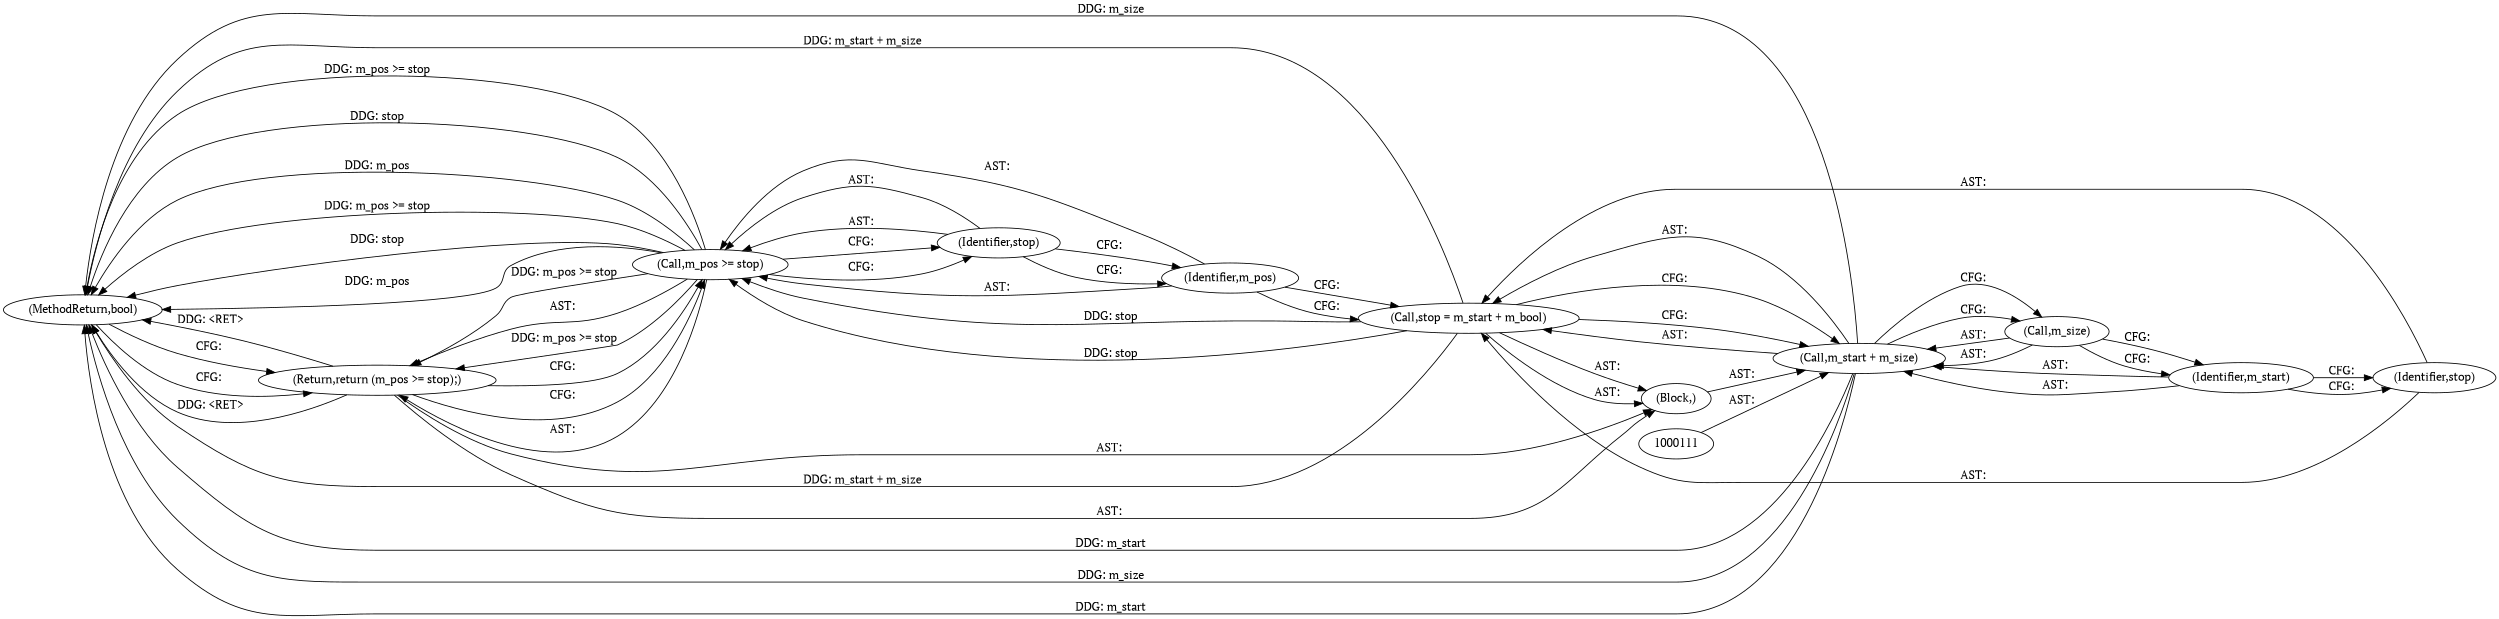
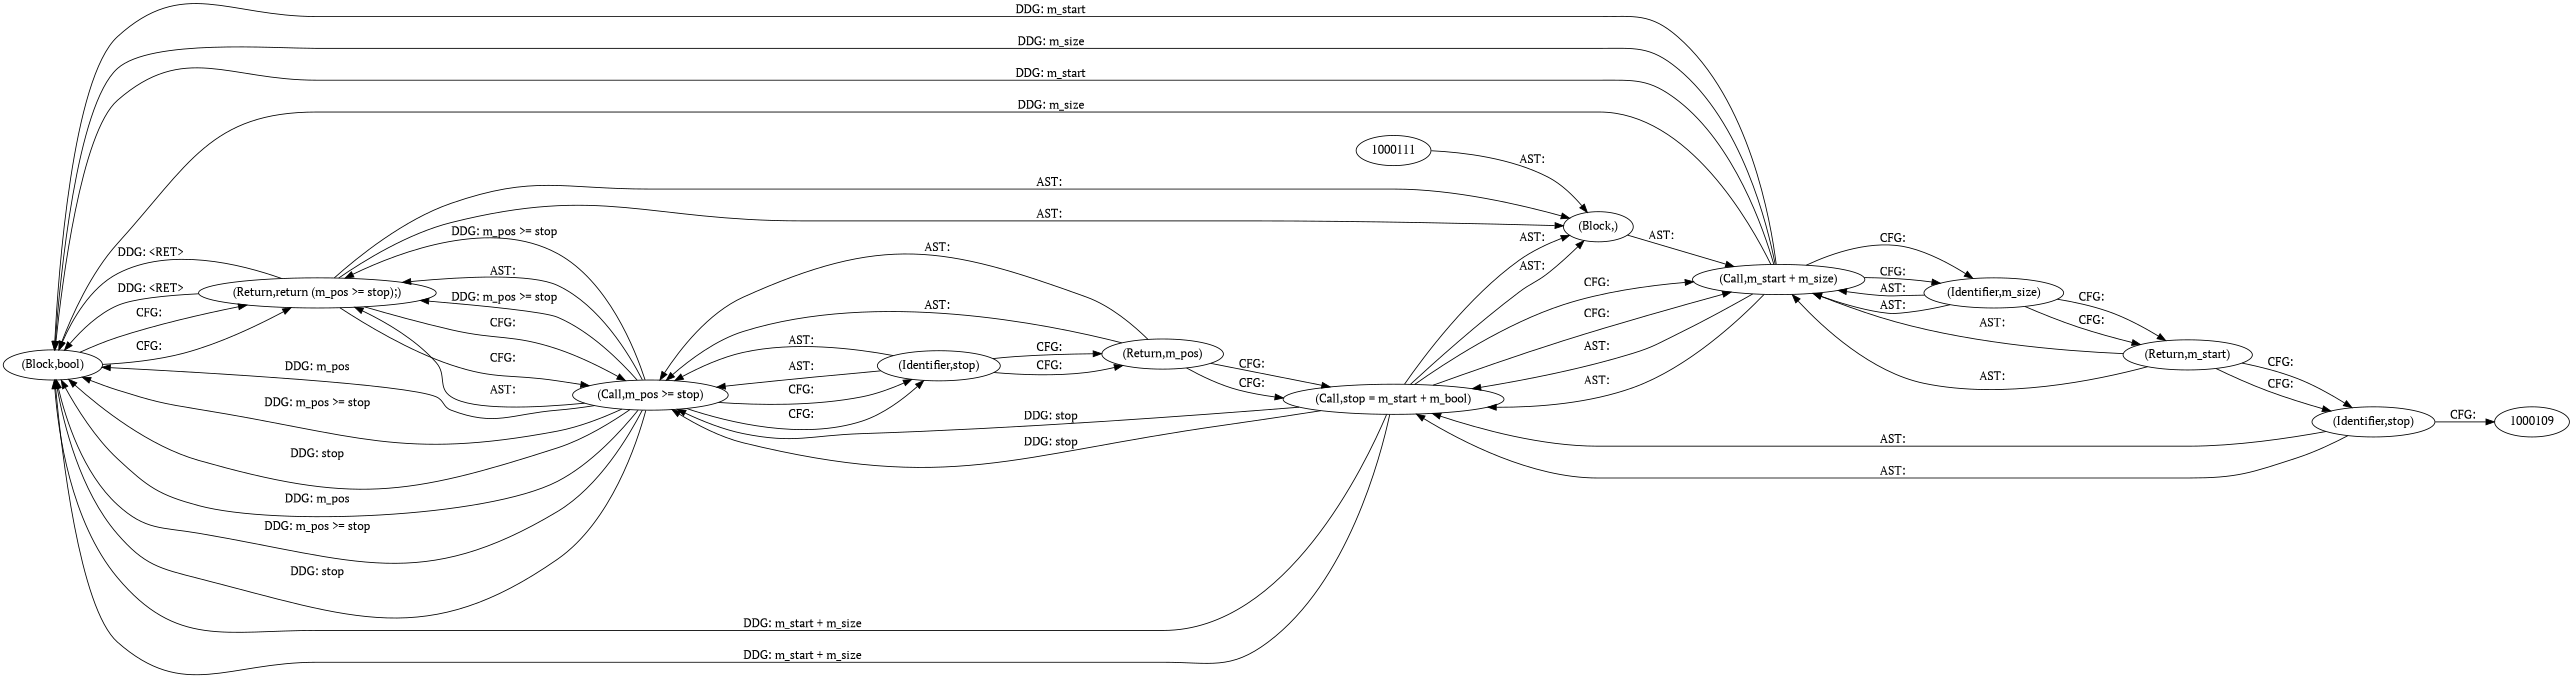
node "(Identifier,m_pos)": label "(Identifier,m_pos)" -> "(Return,m_pos)"
node "(MethodReturn,bool)": label "(MethodReturn,bool)" -> "(Block,bool)"
node "(Call,m_size)": label "(Call,m_size)" -> "(Identifier,m_size)"
node "(Identifier,m_start)": label "(Identifier,m_start)" -> "(Return,m_start)"
edge "1000111" -> "(Call,m_start + m_size)": now "1000111" -> "(Block,)"
node "1000109": added
